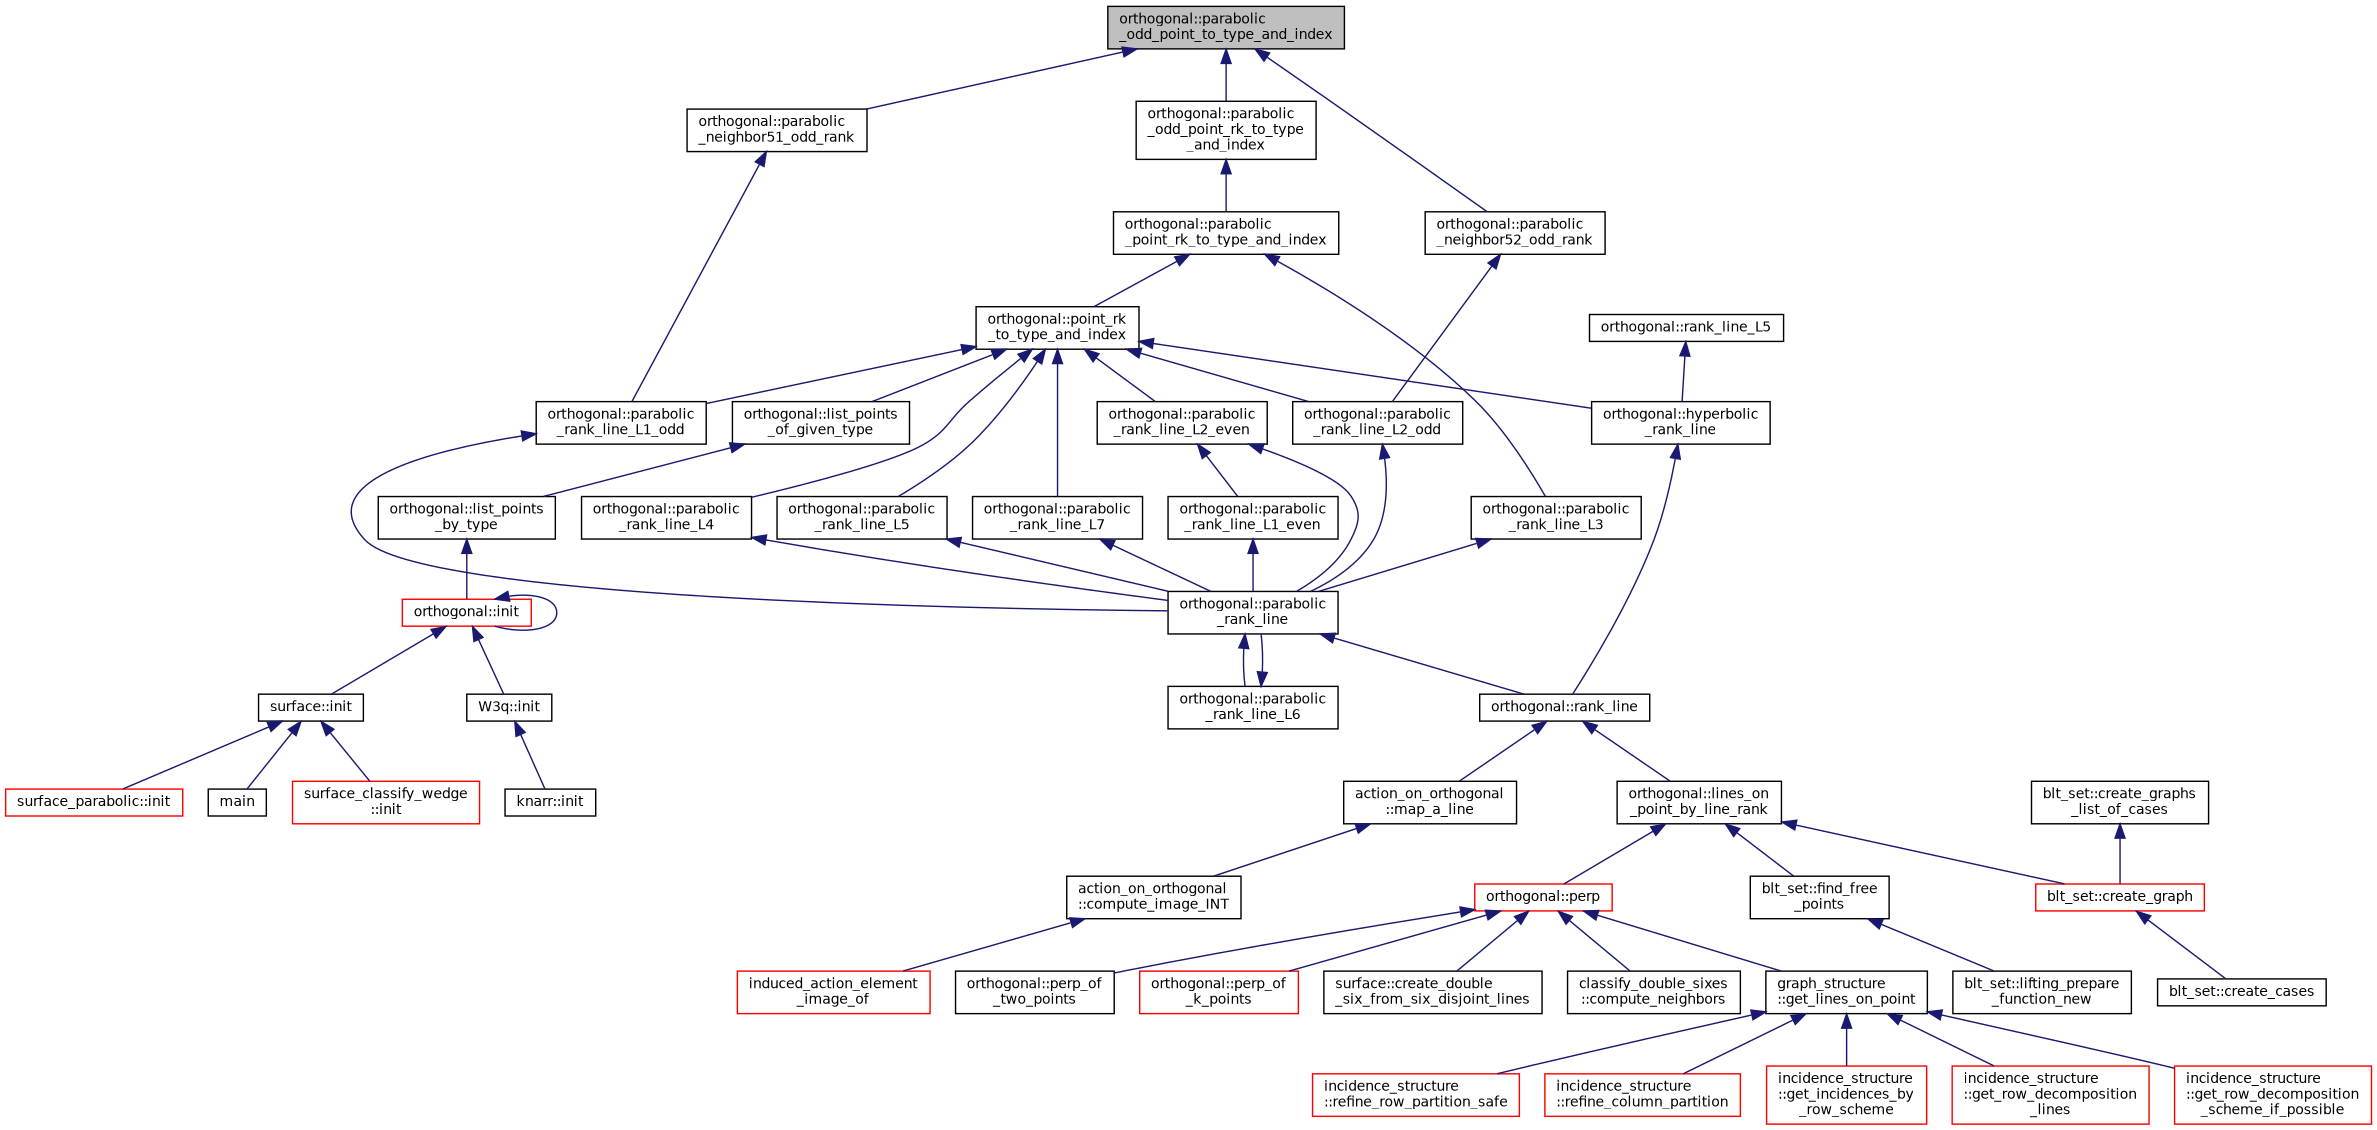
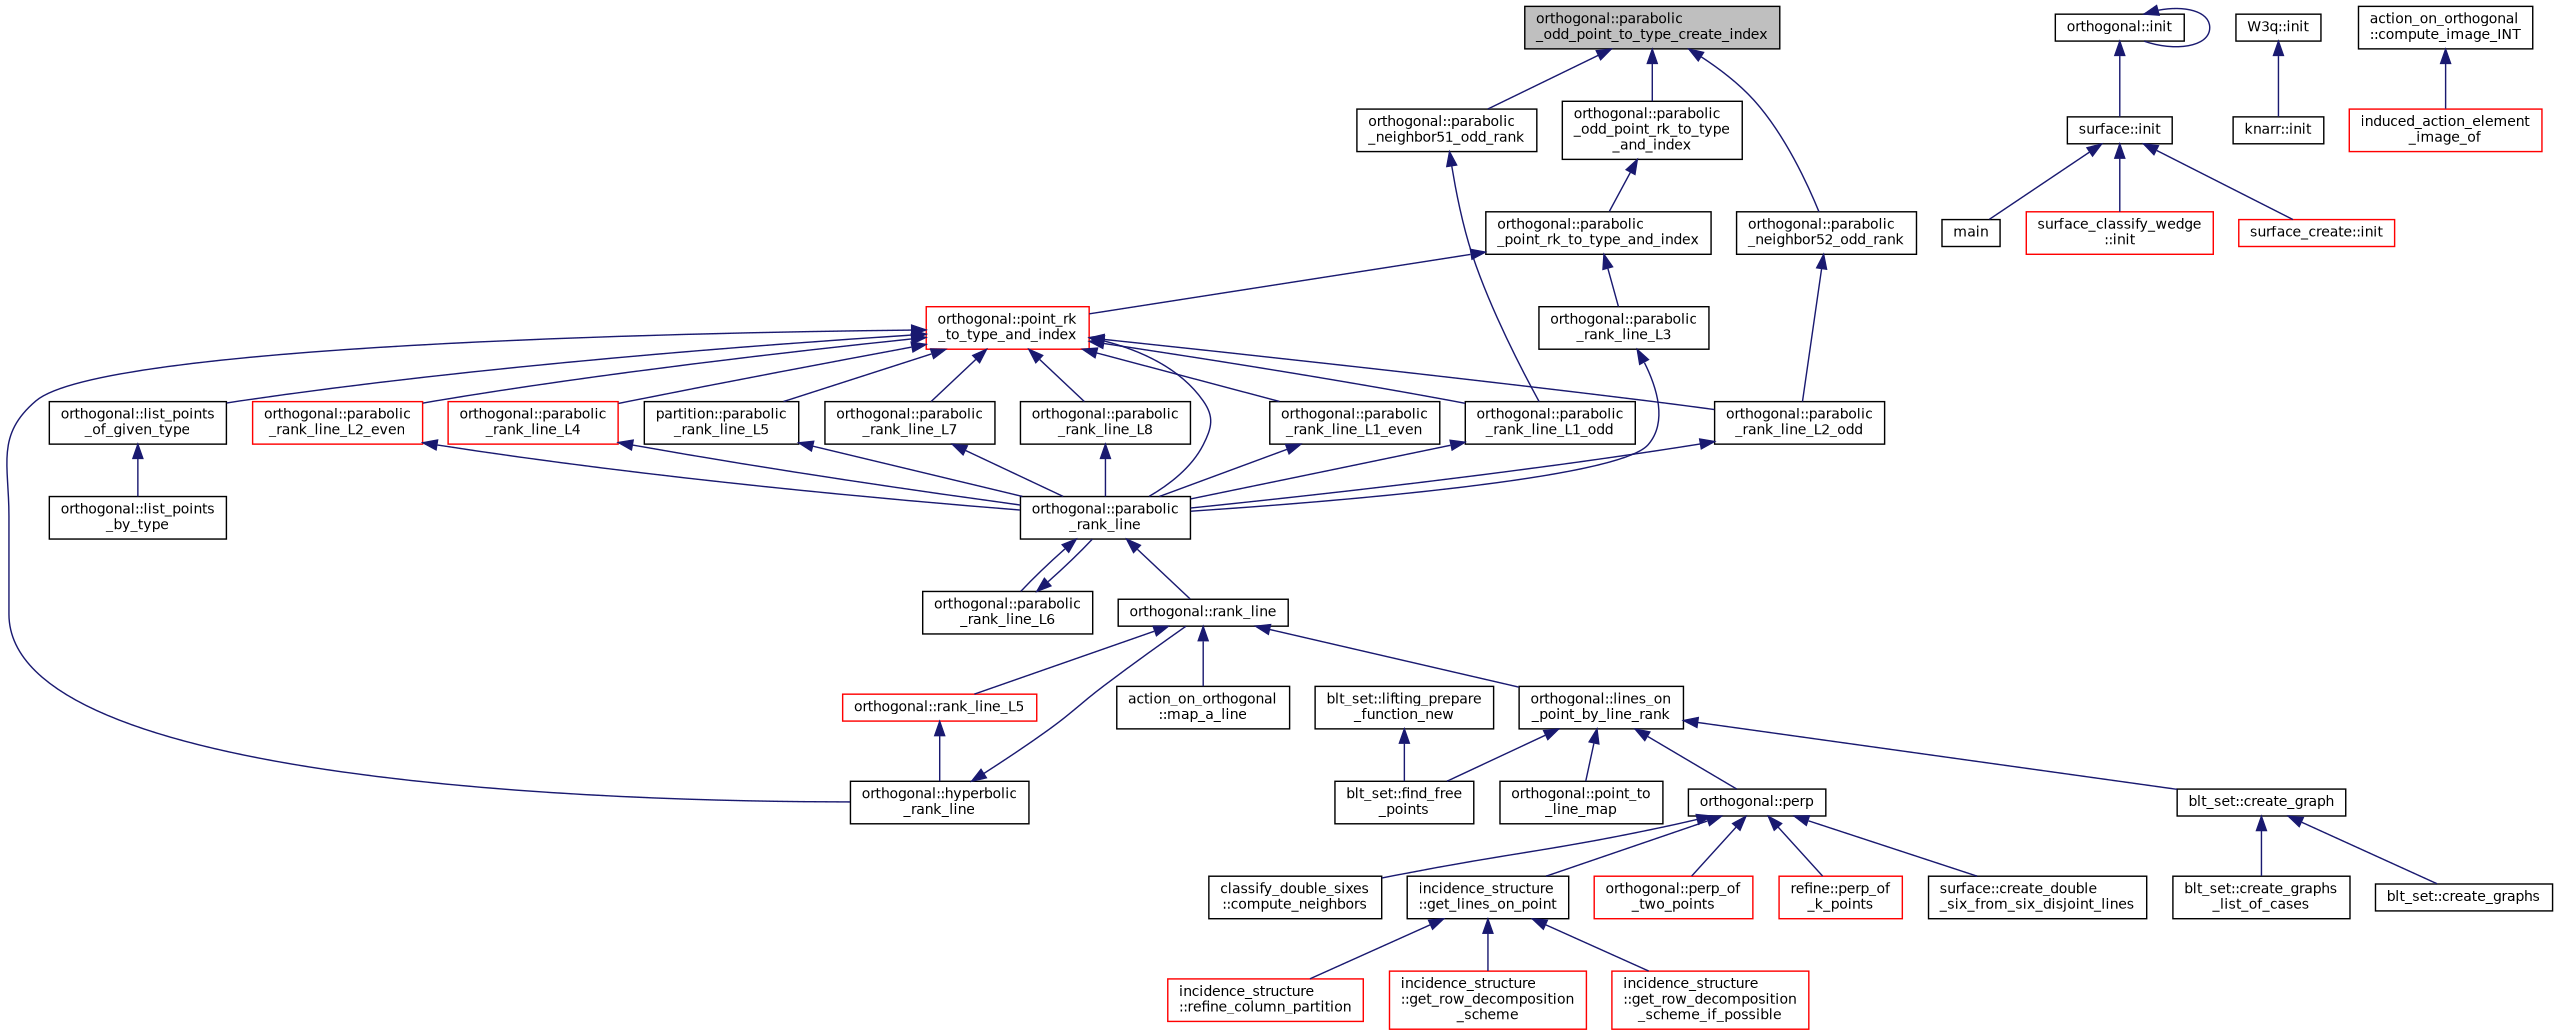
node "orthogonal::parabolic _odd_point_to_type_and_index": label "orthogonal::parabolic _odd_point_to_type_and_index" -> "orthogonal::parabolic _odd_point_to_type_create_index"
node "orthogonal::point_rk _to_type_and_index": color black -> red
node "orthogonal::rank_line_L5": color black -> red
edge "orthogonal::parabolic _rank_line" -> "orthogonal::point_rk _to_type_and_index": added
node "orthogonal::parabolic _rank_line_L8": added
node "orthogonal::parabolic _rank_line_L2_even": color black -> red
edge "orthogonal::parabolic _rank_line_L1_even" -> "orthogonal::parabolic _rank_line_L2_even": now "orthogonal::parabolic _rank_line_L1_even" -> "orthogonal::point_rk _to_type_and_index"
node "orthogonal::parabolic _rank_line_L4": color black -> red
node "orthogonal::parabolic _rank_line_L5": label "orthogonal::parabolic _rank_line_L5" -> "partition::parabolic _rank_line_L5"
edge "orthogonal::init" -> "orthogonal::list_points _by_type": removed
node "orthogonal::init": color red -> black
edge "orthogonal::rank_line_L5" -> "orthogonal::rank_line": added
edge "W3q::init" -> "orthogonal::init": removed
node "surface_parabolic::init": label "surface_parabolic::init" -> "surface_create::init"
node "orthogonal::point_to _line_map": added
edge "action_on_orthogonal ::compute_image_INT" -> "action_on_orthogonal ::map_a_line": removed
edge "blt_set::create_graph" -> "blt_set::create_graphs _list_of_cases": reversed
node "orthogonal::perp": color red -> black
node "blt_set::create_graph": color red -> black
edge "blt_set::lifting_prepare _function_new" -> "blt_set::find_free _points": reversed
node "orthogonal::perp_of _two_points": color black -> red
node "orthogonal::perp_of _k_points": label "orthogonal::perp_of _k_points" -> "refine::perp_of _k_points"
node "graph_structure ::get_lines_on_point": label "graph_structure ::get_lines_on_point" -> "incidence_structure ::get_lines_on_point"
node "blt_set::create_cases": label "blt_set::create_cases" -> "blt_set::create_graphs"
node "incidence_structure ::refine_row_partition_safe": removed
node "incidence_structure ::get_incidences_by _row_scheme": removed
node "incidence_structure ::get_row_decomposition _lines": label "incidence_structure ::get_row_decomposition _lines" -> "incidence_structure ::get_row_decomposition _scheme"
